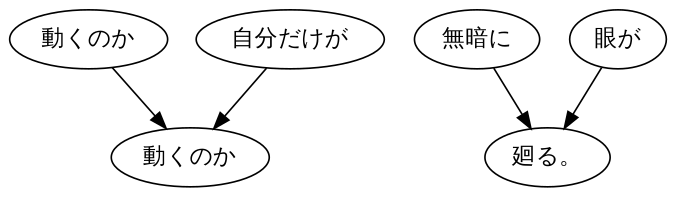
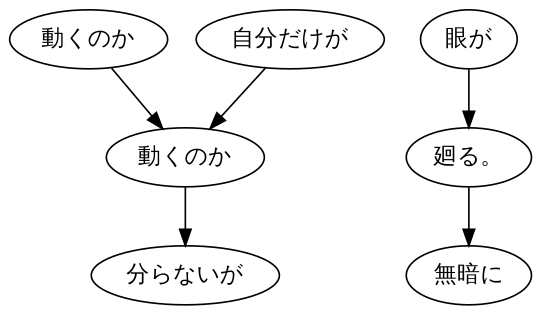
edge "無暗に" -> "廻る。": reversed
node "分らないが": added
